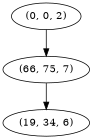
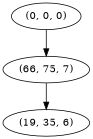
node "(0, 0, 2)": label "(0, 0, 2)" -> "(0, 0, 0)"
node "(19, 34, 6)": label "(19, 34, 6)" -> "(19, 35, 6)"
